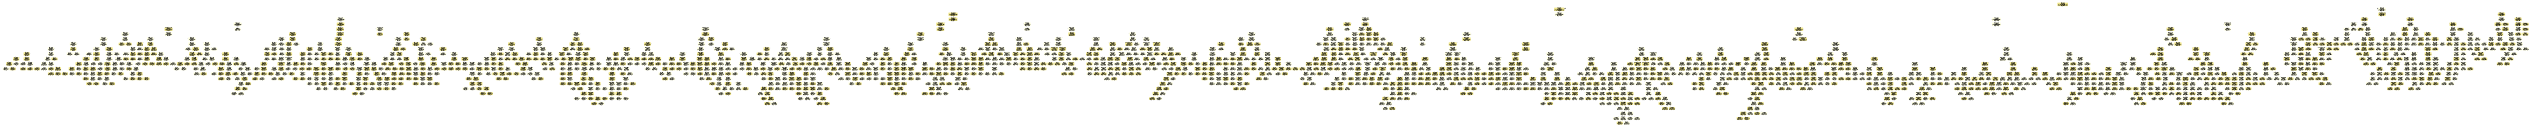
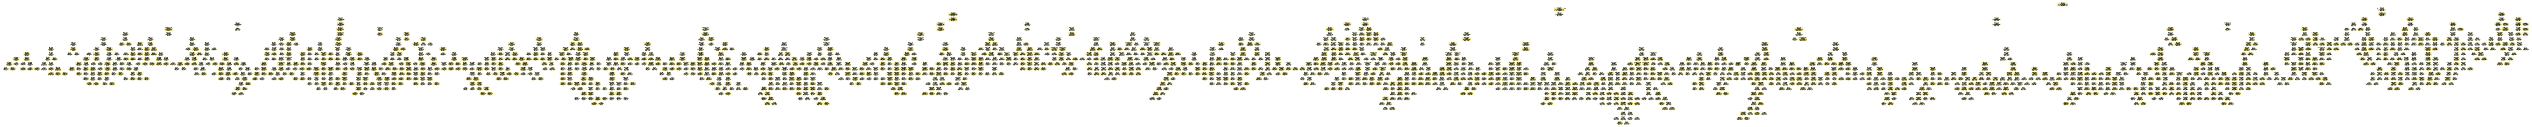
node "gini = 0.49 samples = 5 value = [0, 4, 0, 3] class = Alto": removed
